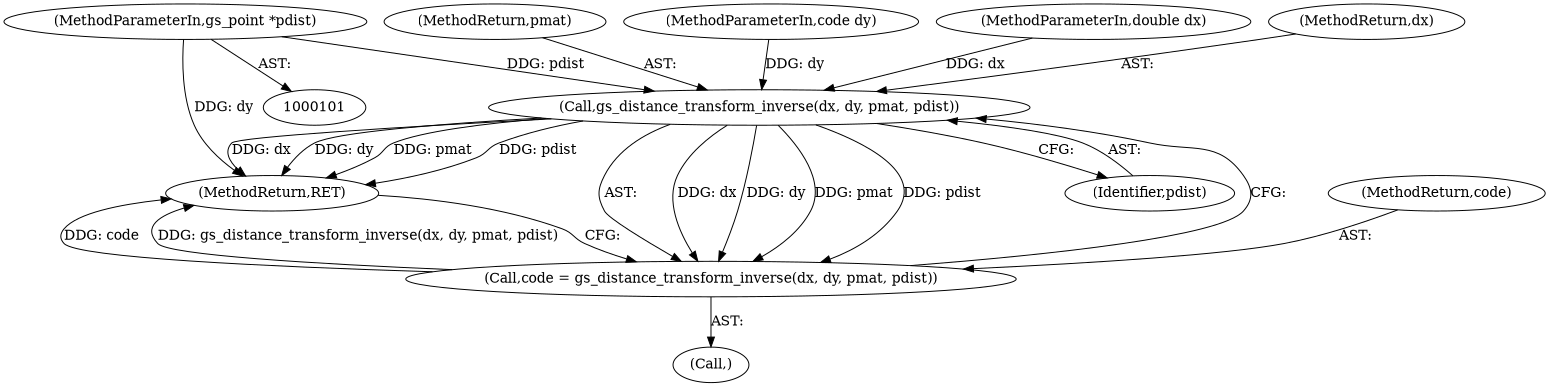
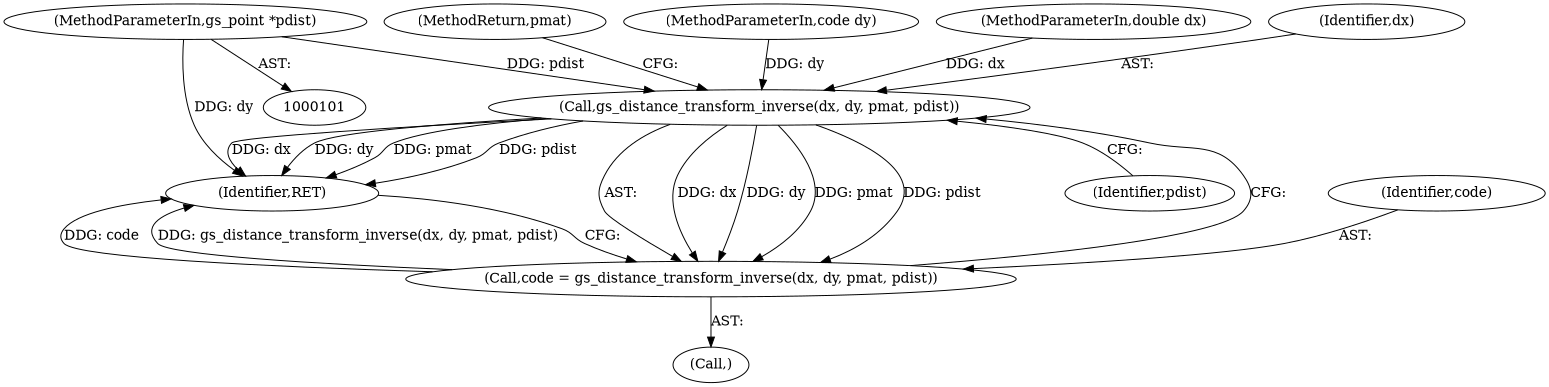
node "(MethodReturn,dx)": label "(MethodReturn,dx)" -> "(Identifier,dx)"
edge "(MethodReturn,pmat)" -> "(Call,gs_distance_transform_inverse(dx, dy, pmat, pdist))": label "AST: " -> "CFG: "
edge "(Call,gs_distance_transform_inverse(dx, dy, pmat, pdist))" -> "(Identifier,pdist)": removed, label "CFG:"
edge "(Identifier,pdist)" -> "(Call,gs_distance_transform_inverse(dx, dy, pmat, pdist))": label "AST: " -> "CFG: "
node "(MethodReturn,RET)": label "(MethodReturn,RET)" -> "(Identifier,RET)"
node "(MethodReturn,code)": label "(MethodReturn,code)" -> "(Identifier,code)"
